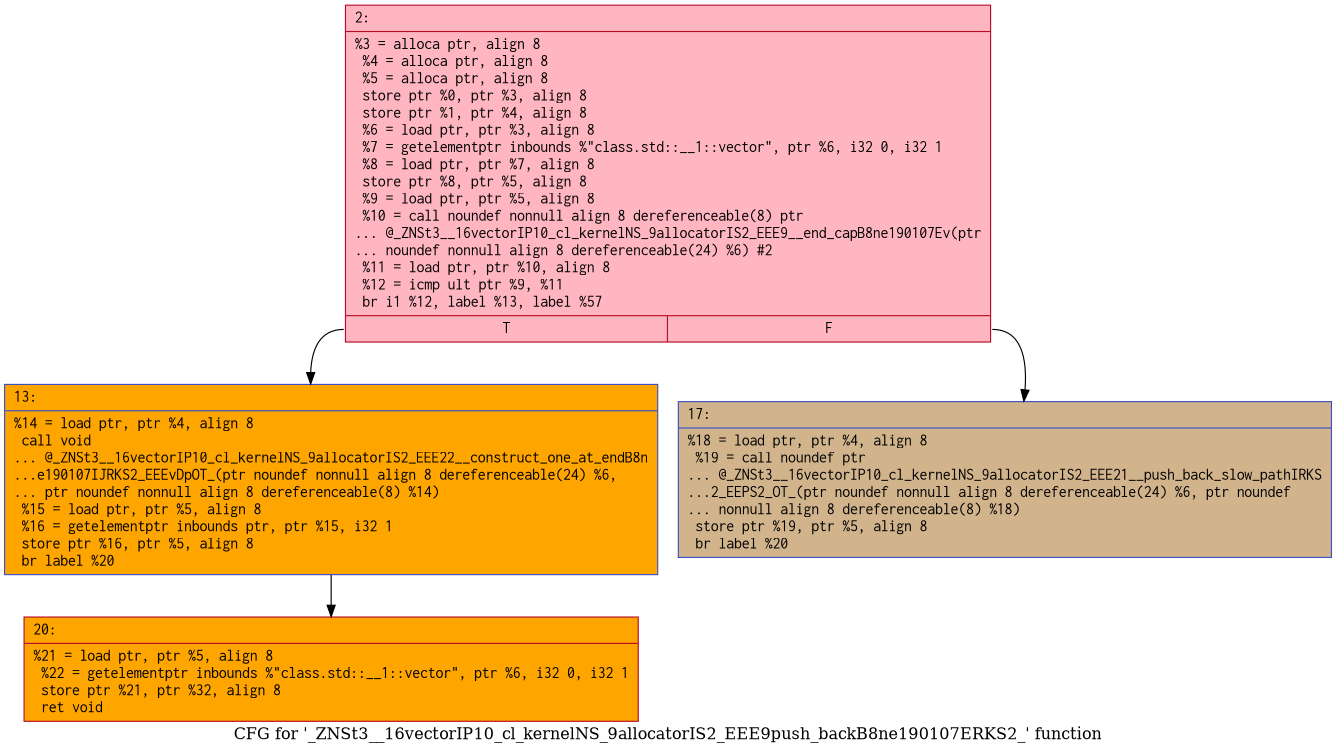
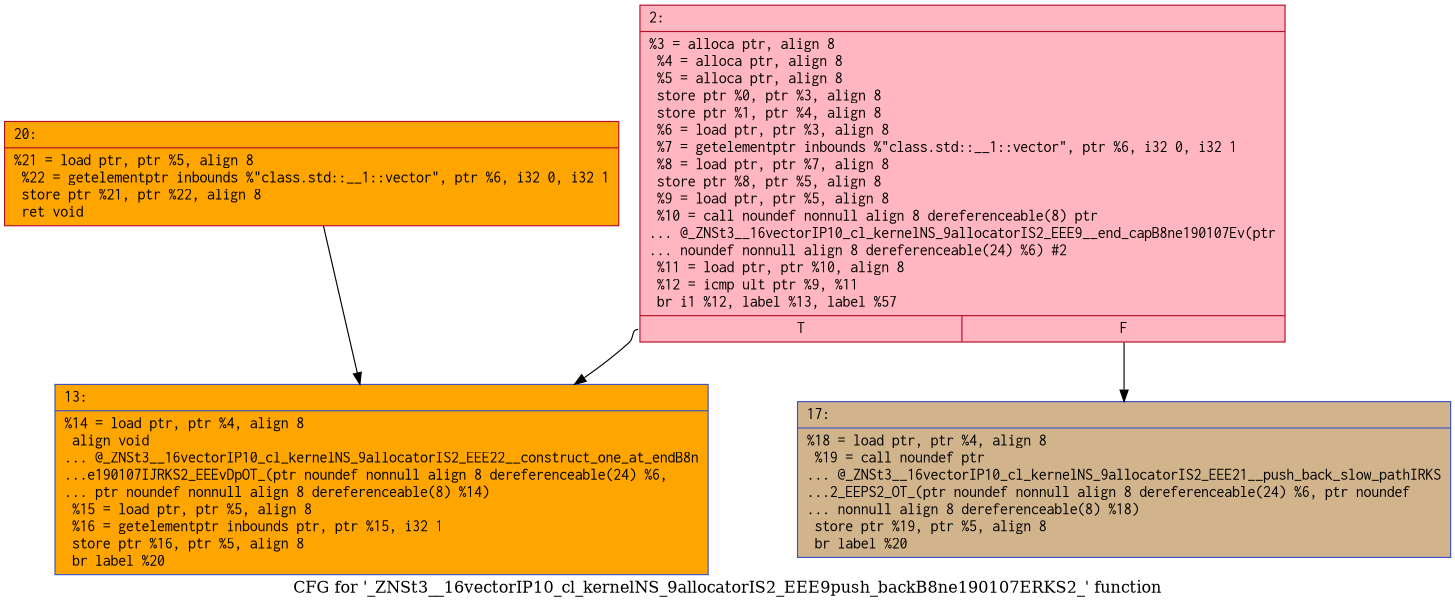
node "13:": text "call void" -> "align void"
edge "13:" -> "20:": reversed
node "20:": text "store ptr %21, ptr %32, align 8" -> "store ptr %21, ptr %22, align 8"
